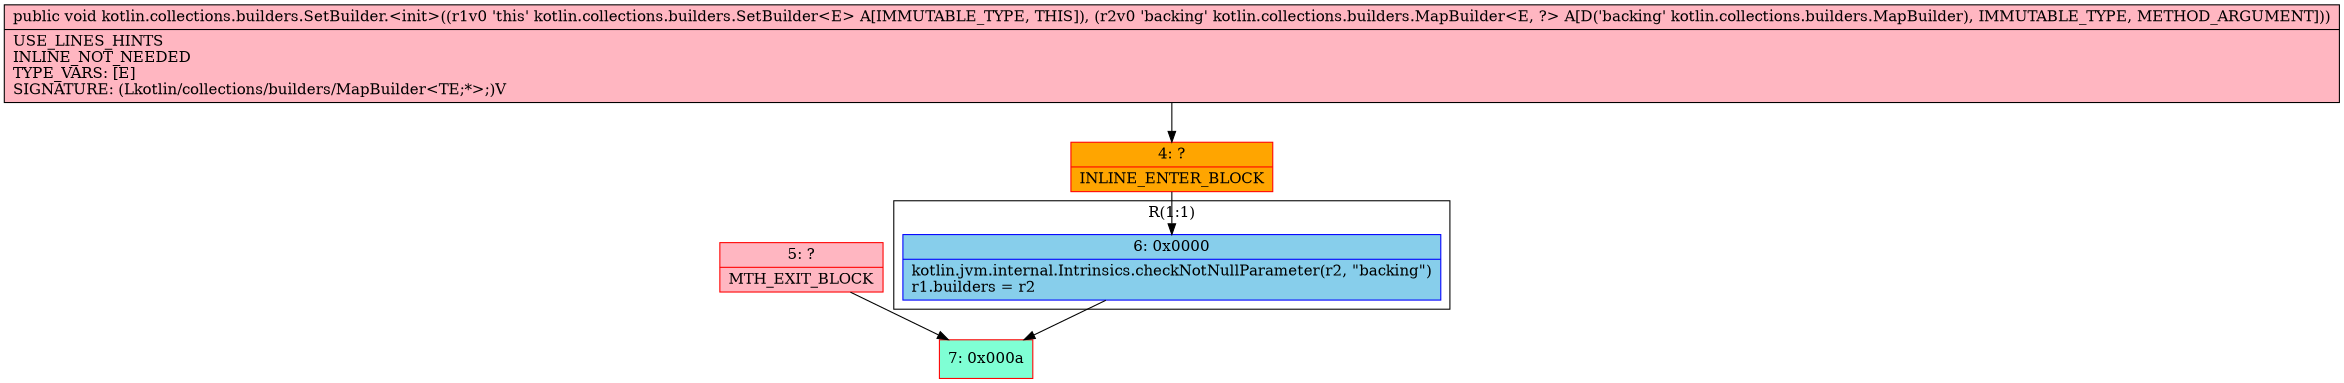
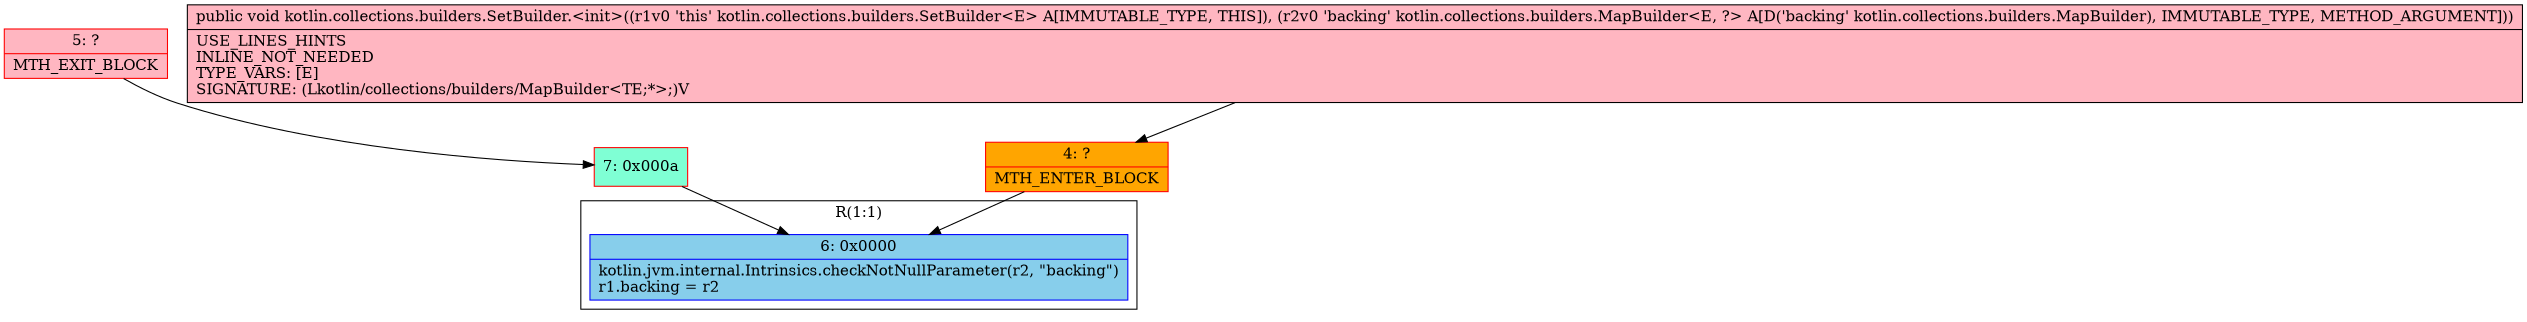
node "4: ?": text "INLINE_ENTER_BLOCK" -> "MTH_ENTER_BLOCK"
node "6: 0x0000": text "r1.builders = r2" -> "r1.backing = r2"
edge "6: 0x0000" -> "7: 0x000a": reversed
